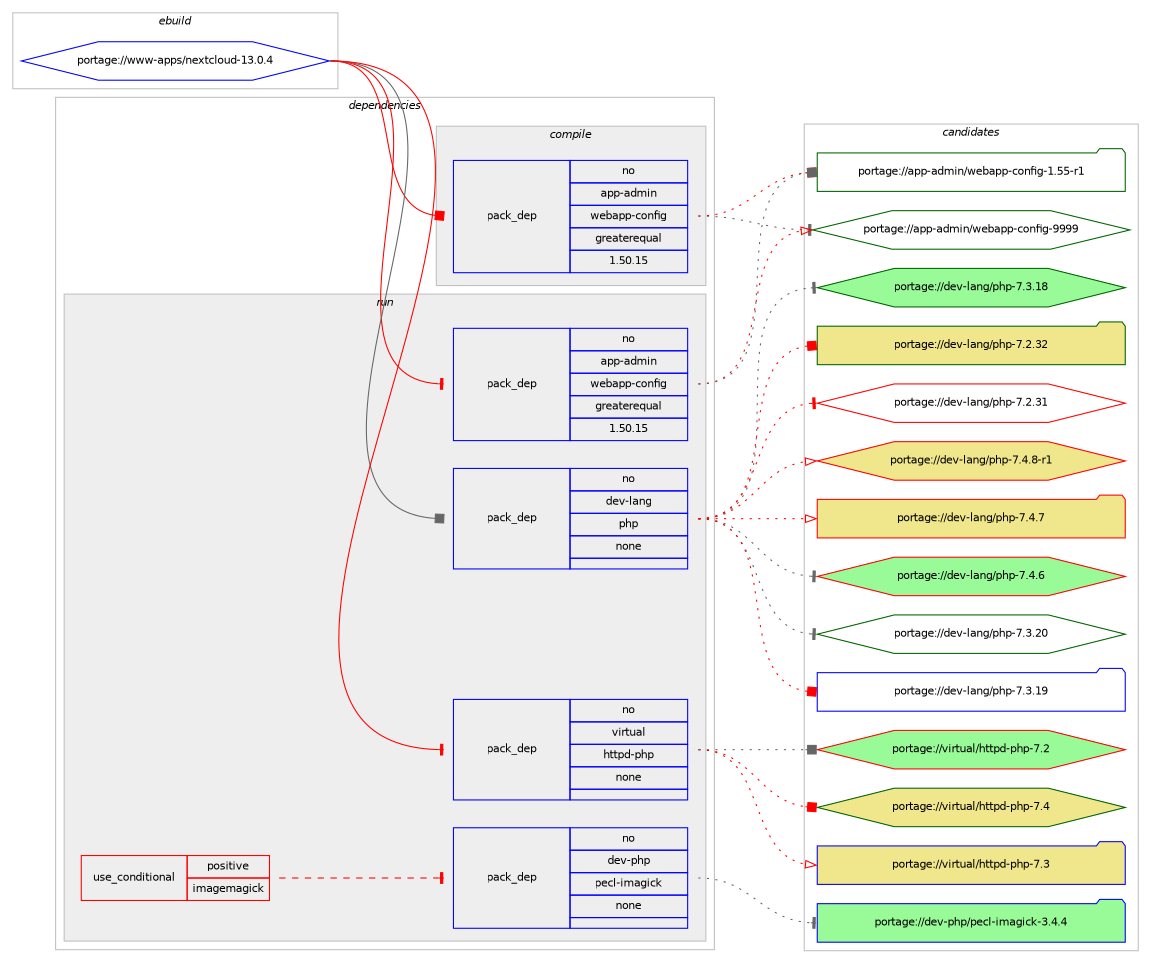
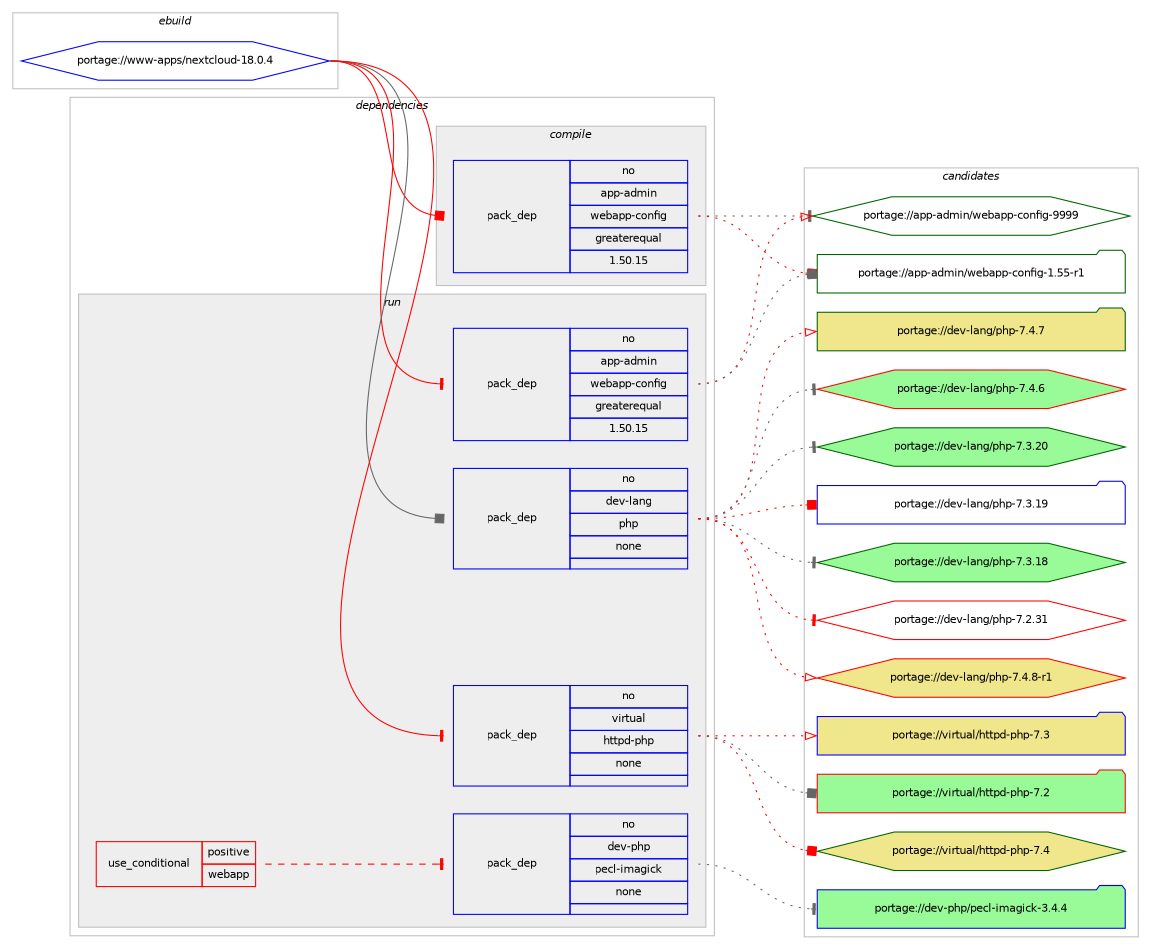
node "portage://www-apps/nextcloud-13.0.4": label "portage://www-apps/nextcloud-13.0.4" -> "portage://www-apps/nextcloud-18.0.4"
node "portage://dev-lang/php-7.2.32": removed
node "portage://dev-lang/php-7.4.7": color red -> darkgreen
node "portage://dev-lang/php-7.3.20": fillcolor white -> palegreen
node "portage://virtual/httpd-php-7.2": shape hexagon -> folder
node "use_conditional": text "imagemagick" -> "webapp"
